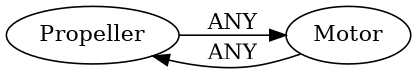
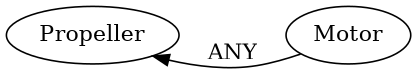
edge "Propeller" -> "Motor": removed, label "ANY"
